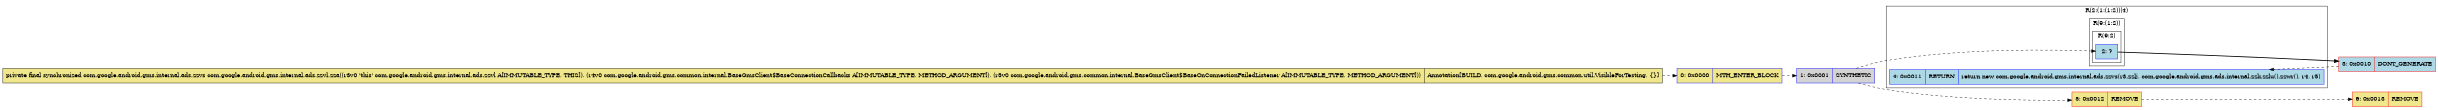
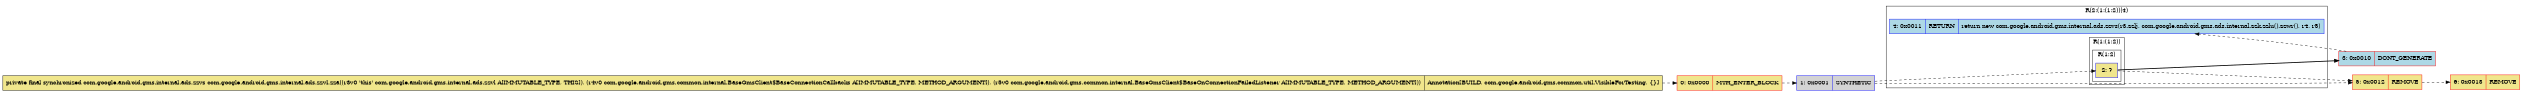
cluster "R(9:(1:2))": label "R(9:(1:2))" -> "R(1:(1:2))"
cluster "R(9:2)": label "R(9:2)" -> "R(1:2)"
node "2: ?": fillcolor lightblue -> khaki
node "0: 0x0000": color blue -> red
edge "2: ?" -> "5: 0x0012": added
